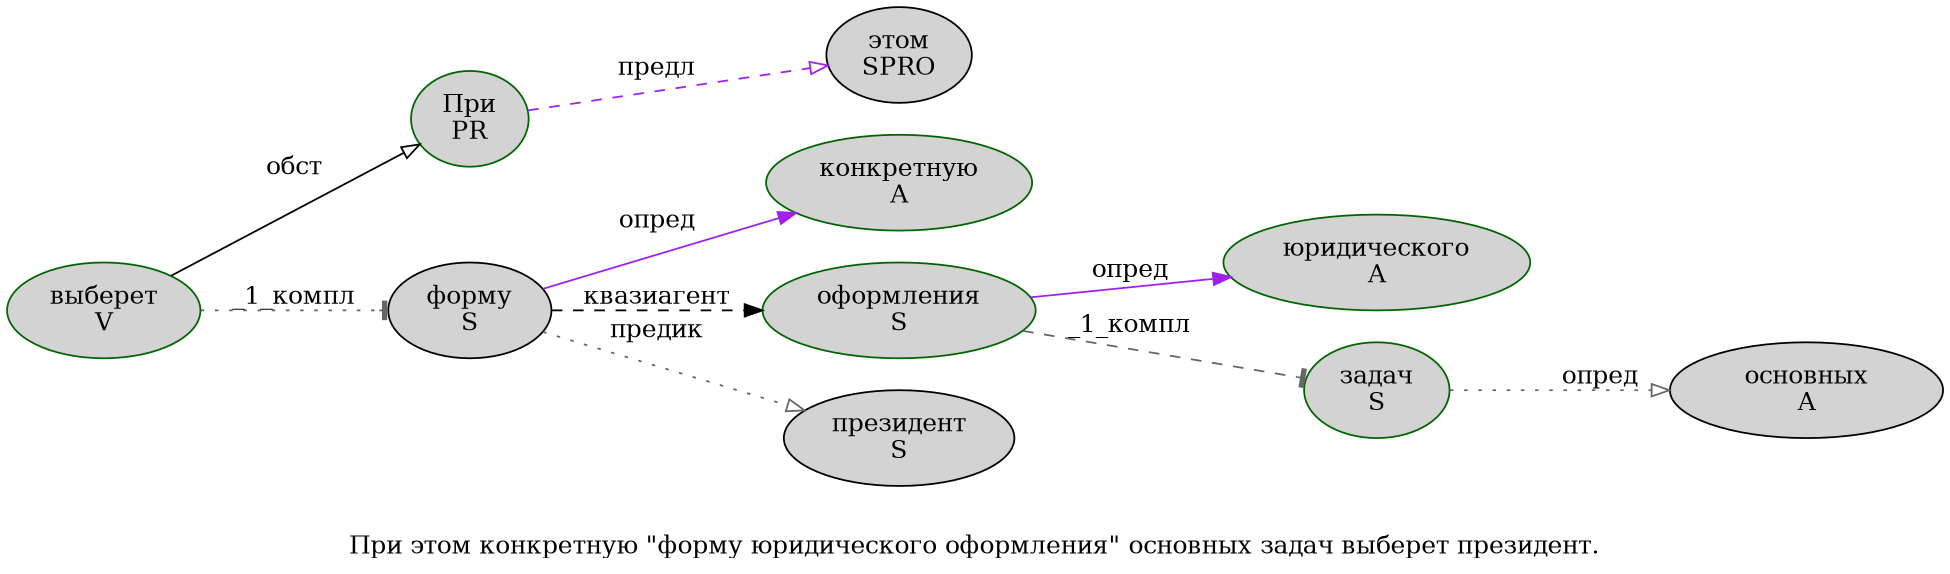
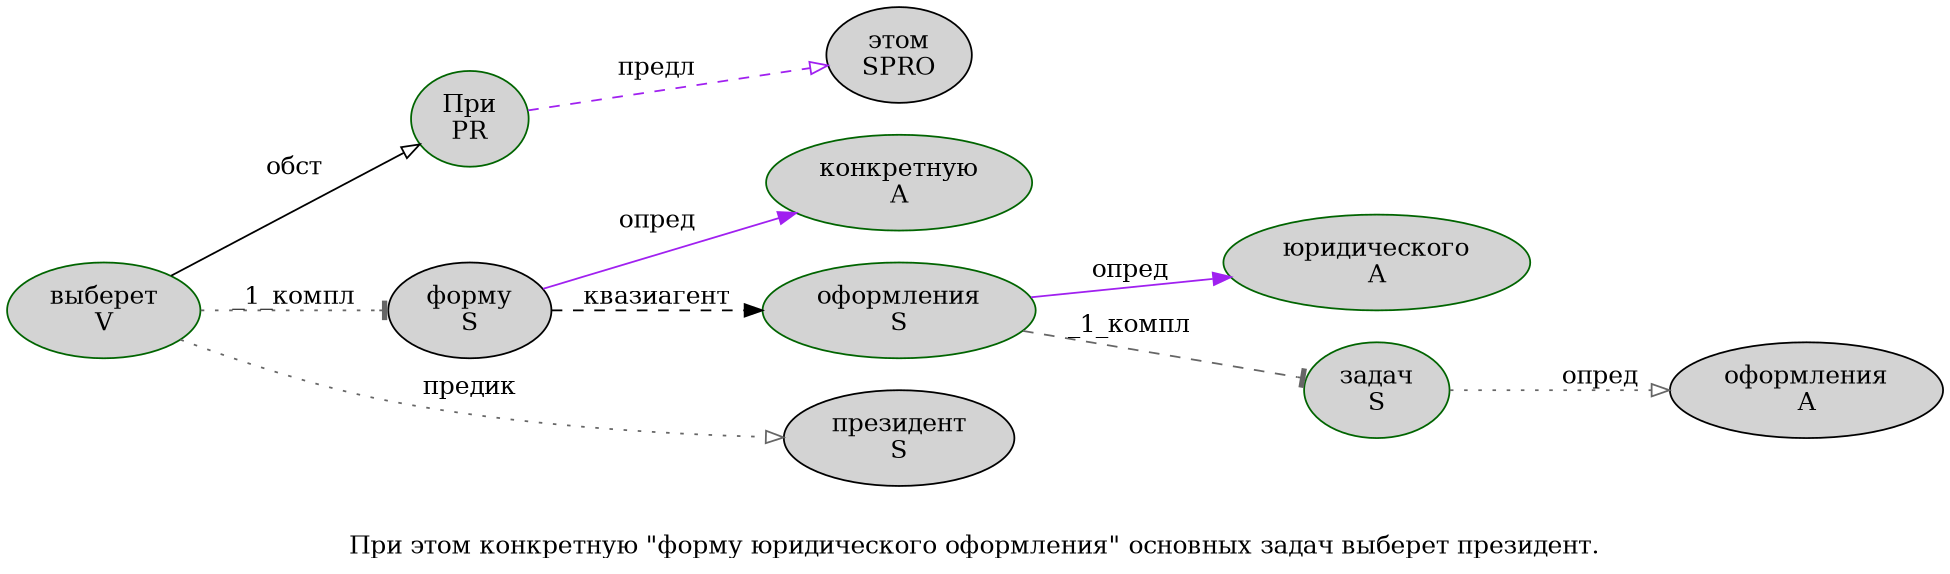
edge "форму S" -> "президент S": now "выберет V" -> "президент S"
node "основных A": label "основных A" -> "оформления A"
